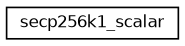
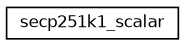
node "secp256k1_scalar": label "secp256k1_scalar" -> "secp251k1_scalar"
